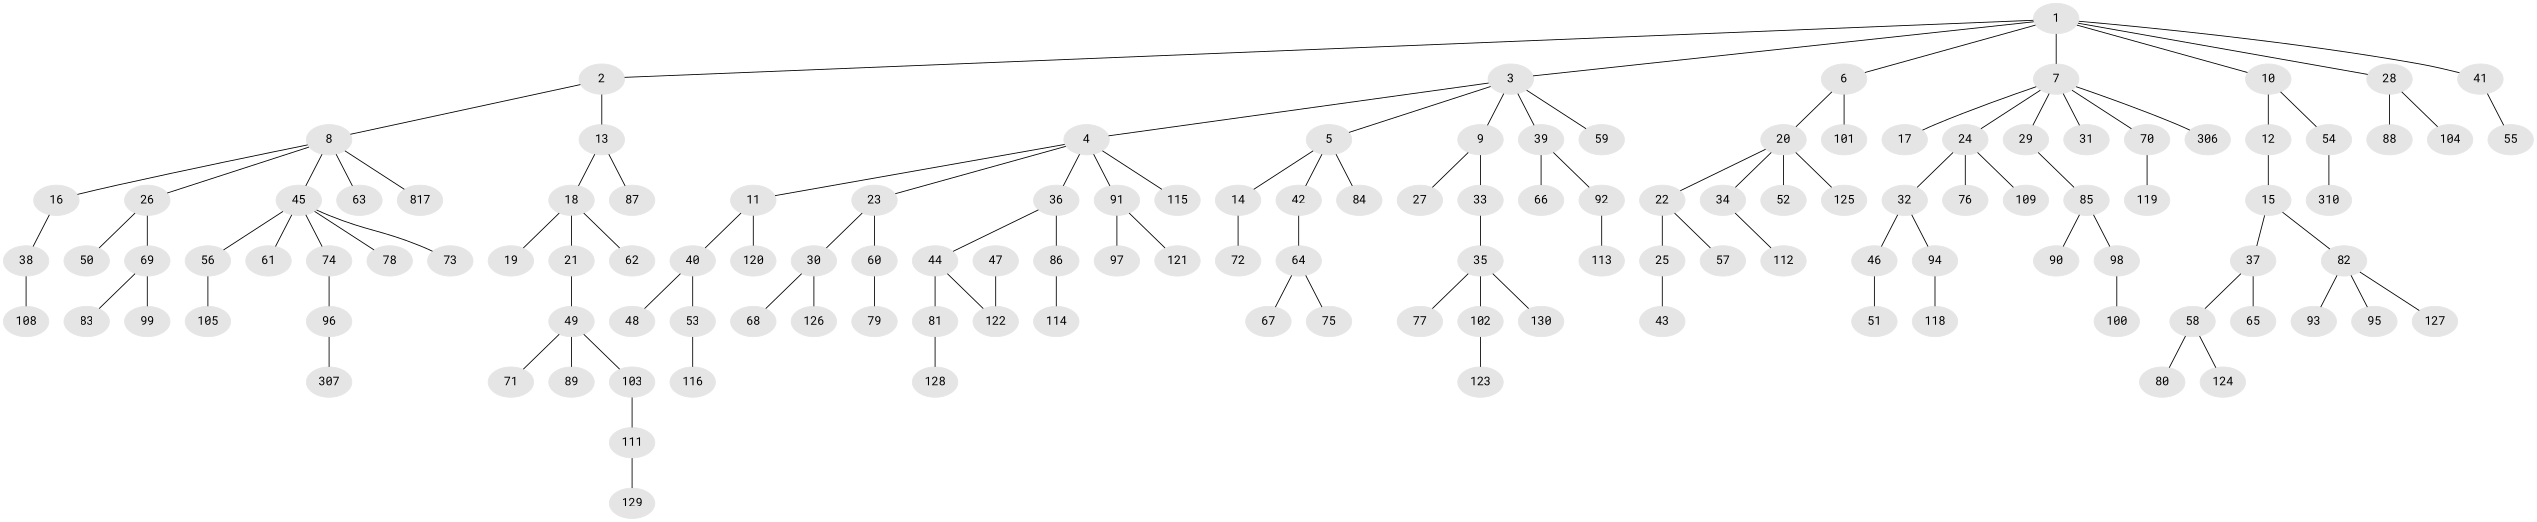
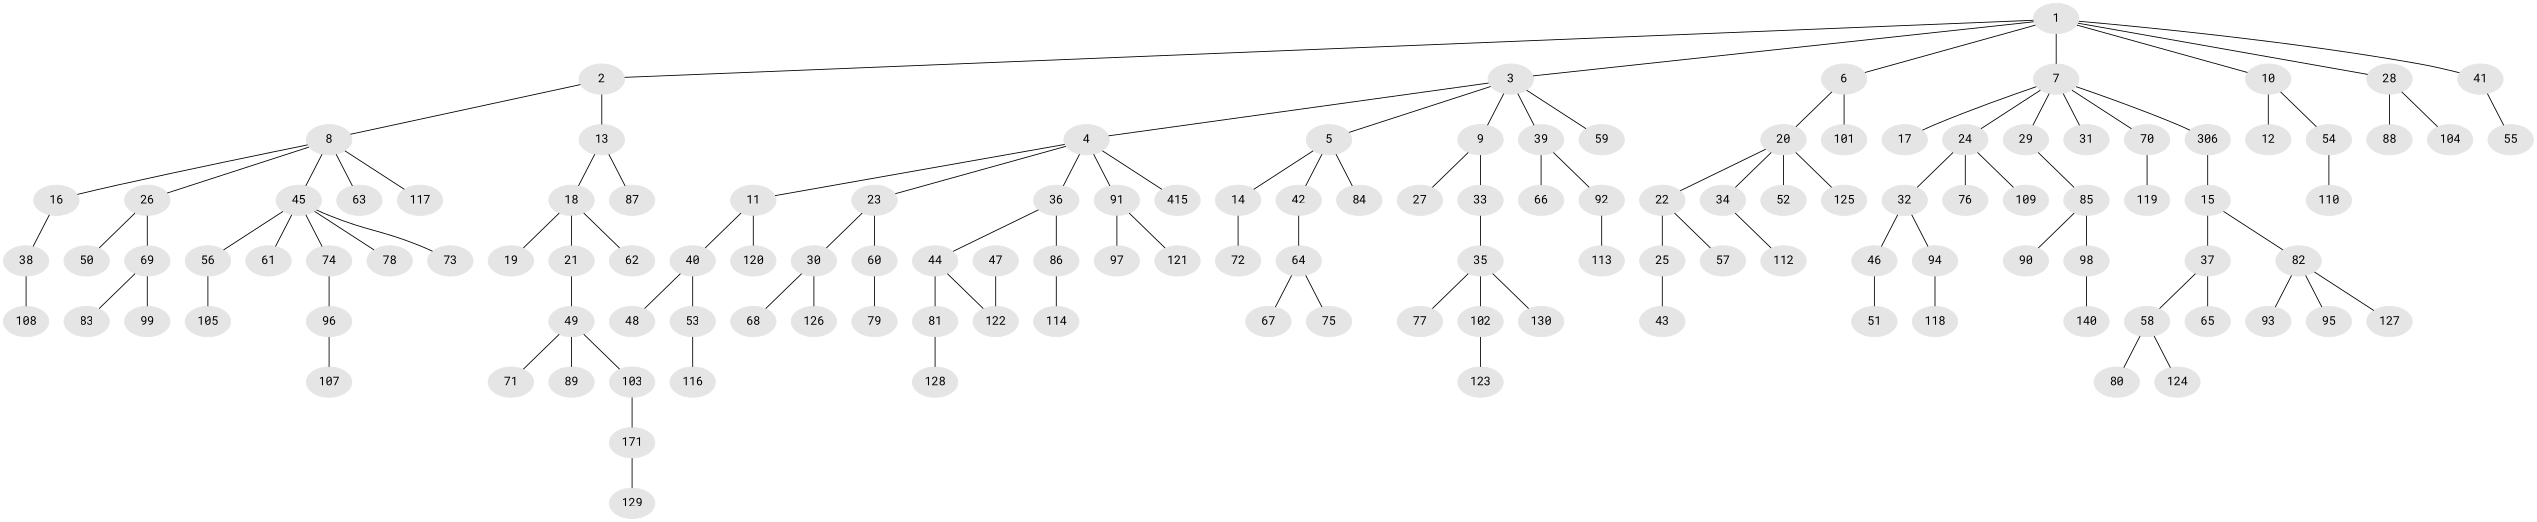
edge "12" -- "15": now "306" -- "15"
node "817": label "817" -> "117"
node "115": label "115" -> "415"
node "310": label "310" -> "110"
node "100": label "100" -> "140"
node "307": label "307" -> "107"
node "111": label "111" -> "171"
